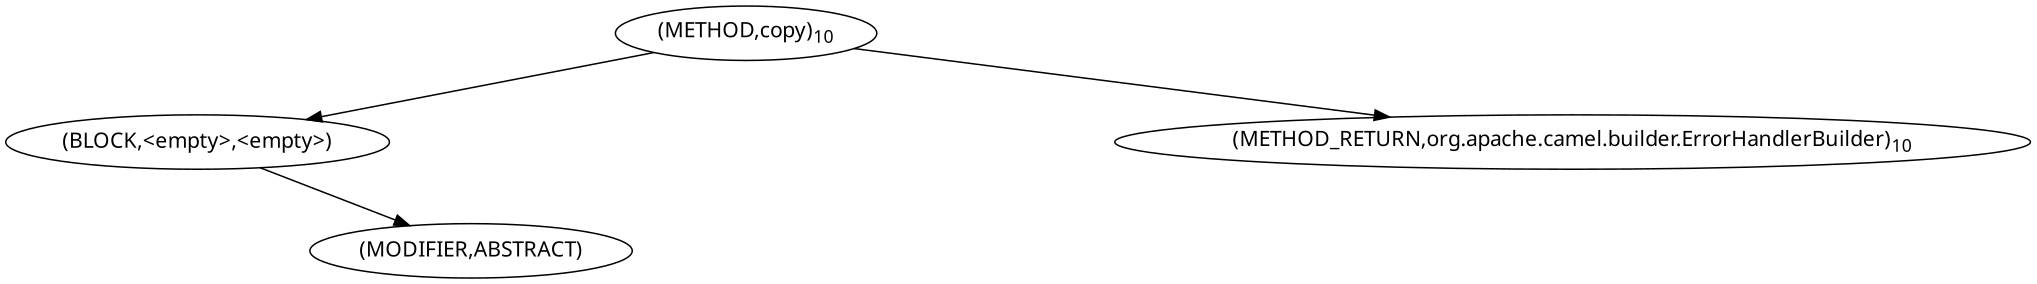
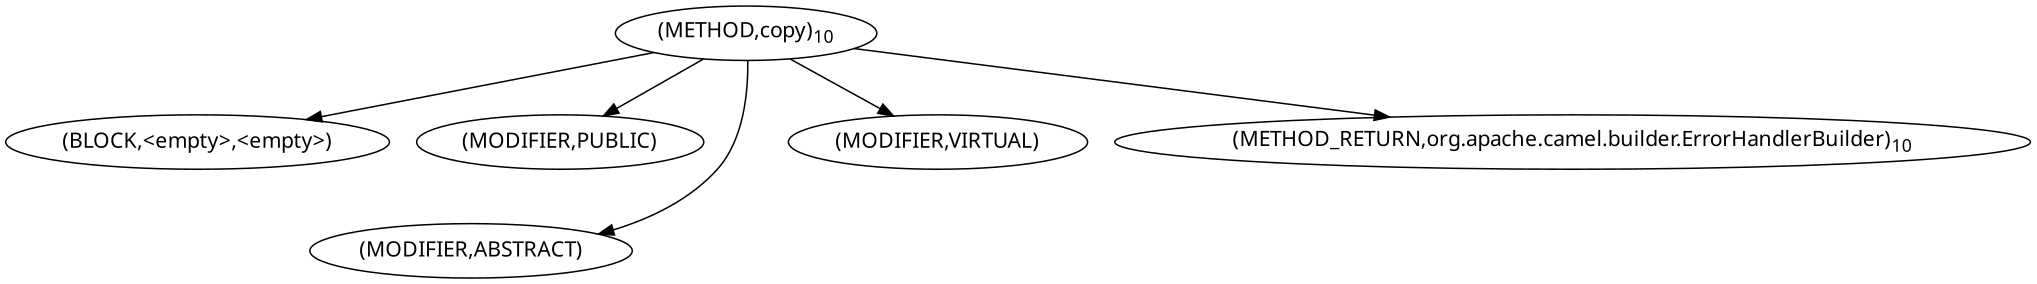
node "(MODIFIER,PUBLIC)": added
node "(MODIFIER,VIRTUAL)": added
edge "(BLOCK,<empty>,<empty>)" -> "(MODIFIER,ABSTRACT)": now "(METHOD,copy)" -> "(MODIFIER,ABSTRACT)"
